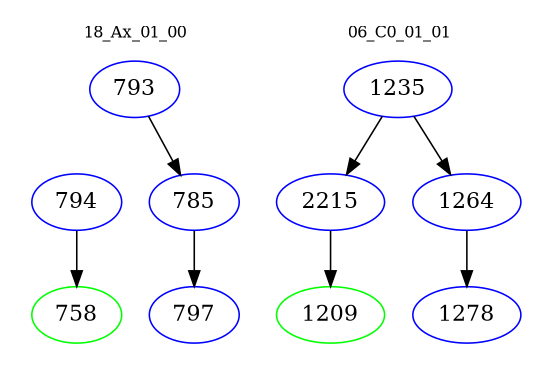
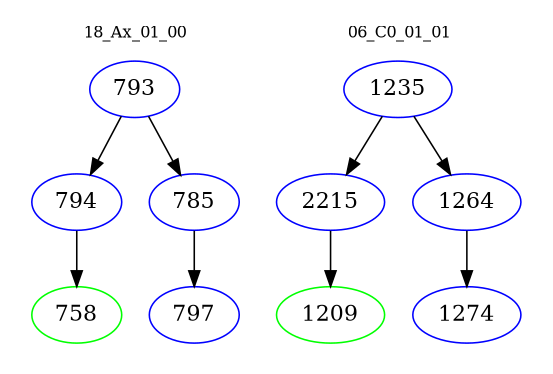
edge "793" -> "794": added
node "1278": label "1278" -> "1274"
